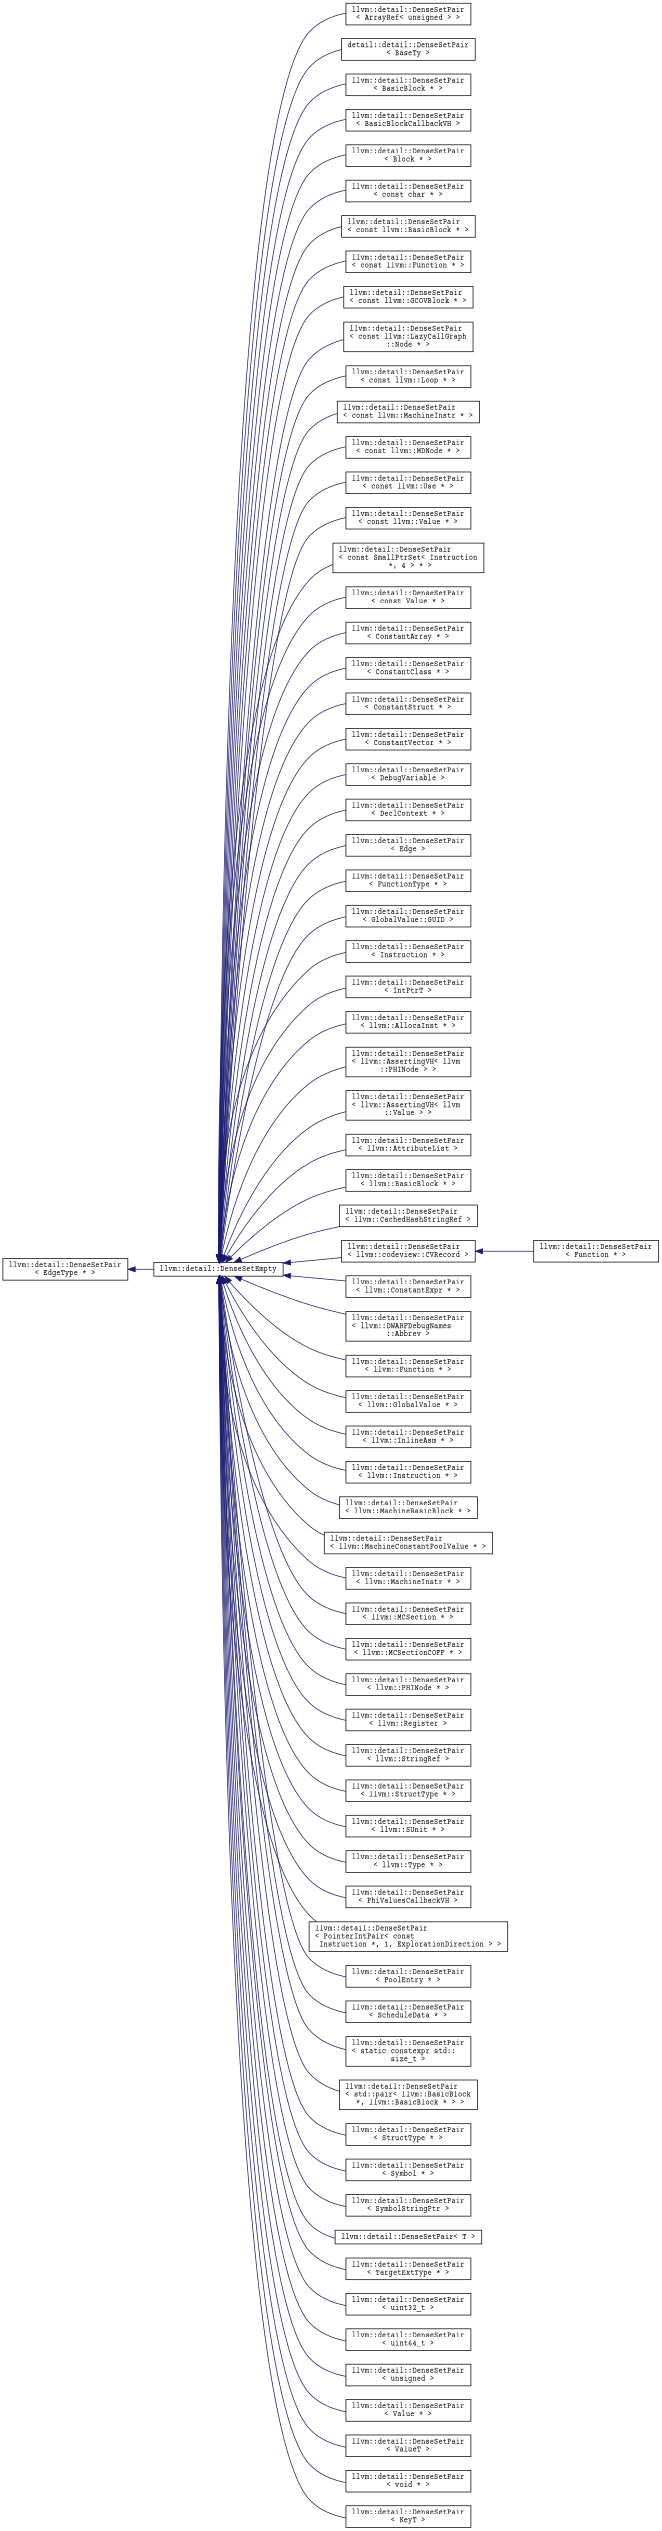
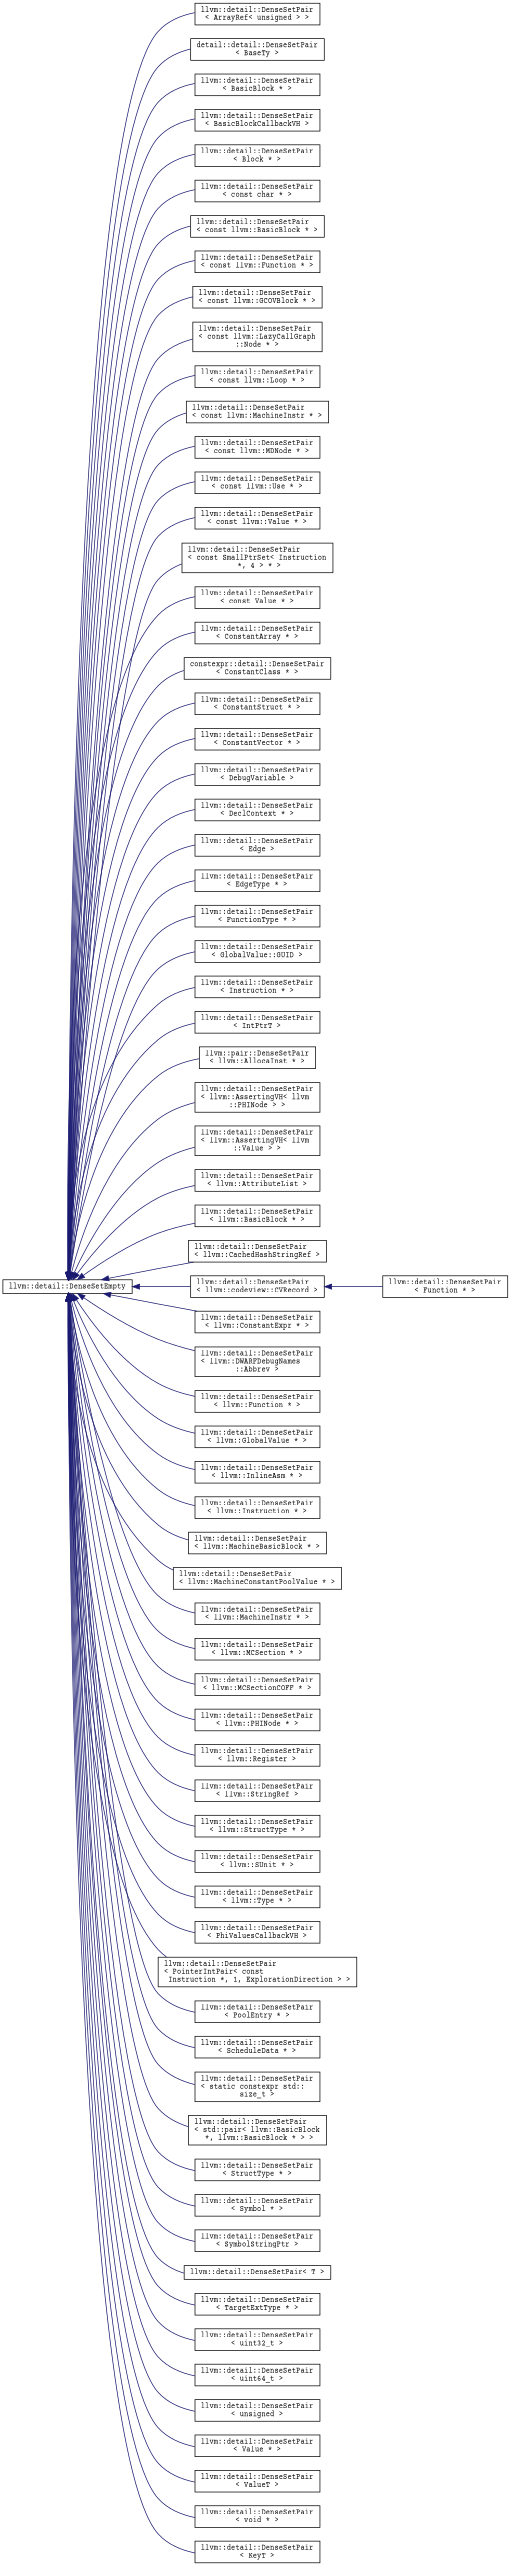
node "llvm::detail::DenseSetPair < ConstantClass * >": label "llvm::detail::DenseSetPair < ConstantClass * >" -> "constexpr::detail::DenseSetPair < ConstantClass * >"
node "llvm::detail::DenseSetPair < llvm::AllocaInst * >": label "llvm::detail::DenseSetPair < llvm::AllocaInst * >" -> "llvm::pair::DenseSetPair < llvm::AllocaInst * >"
edge "llvm::detail::DenseSetEmpty" -> "llvm::detail::DenseSetPair < EdgeType * >": reversed
